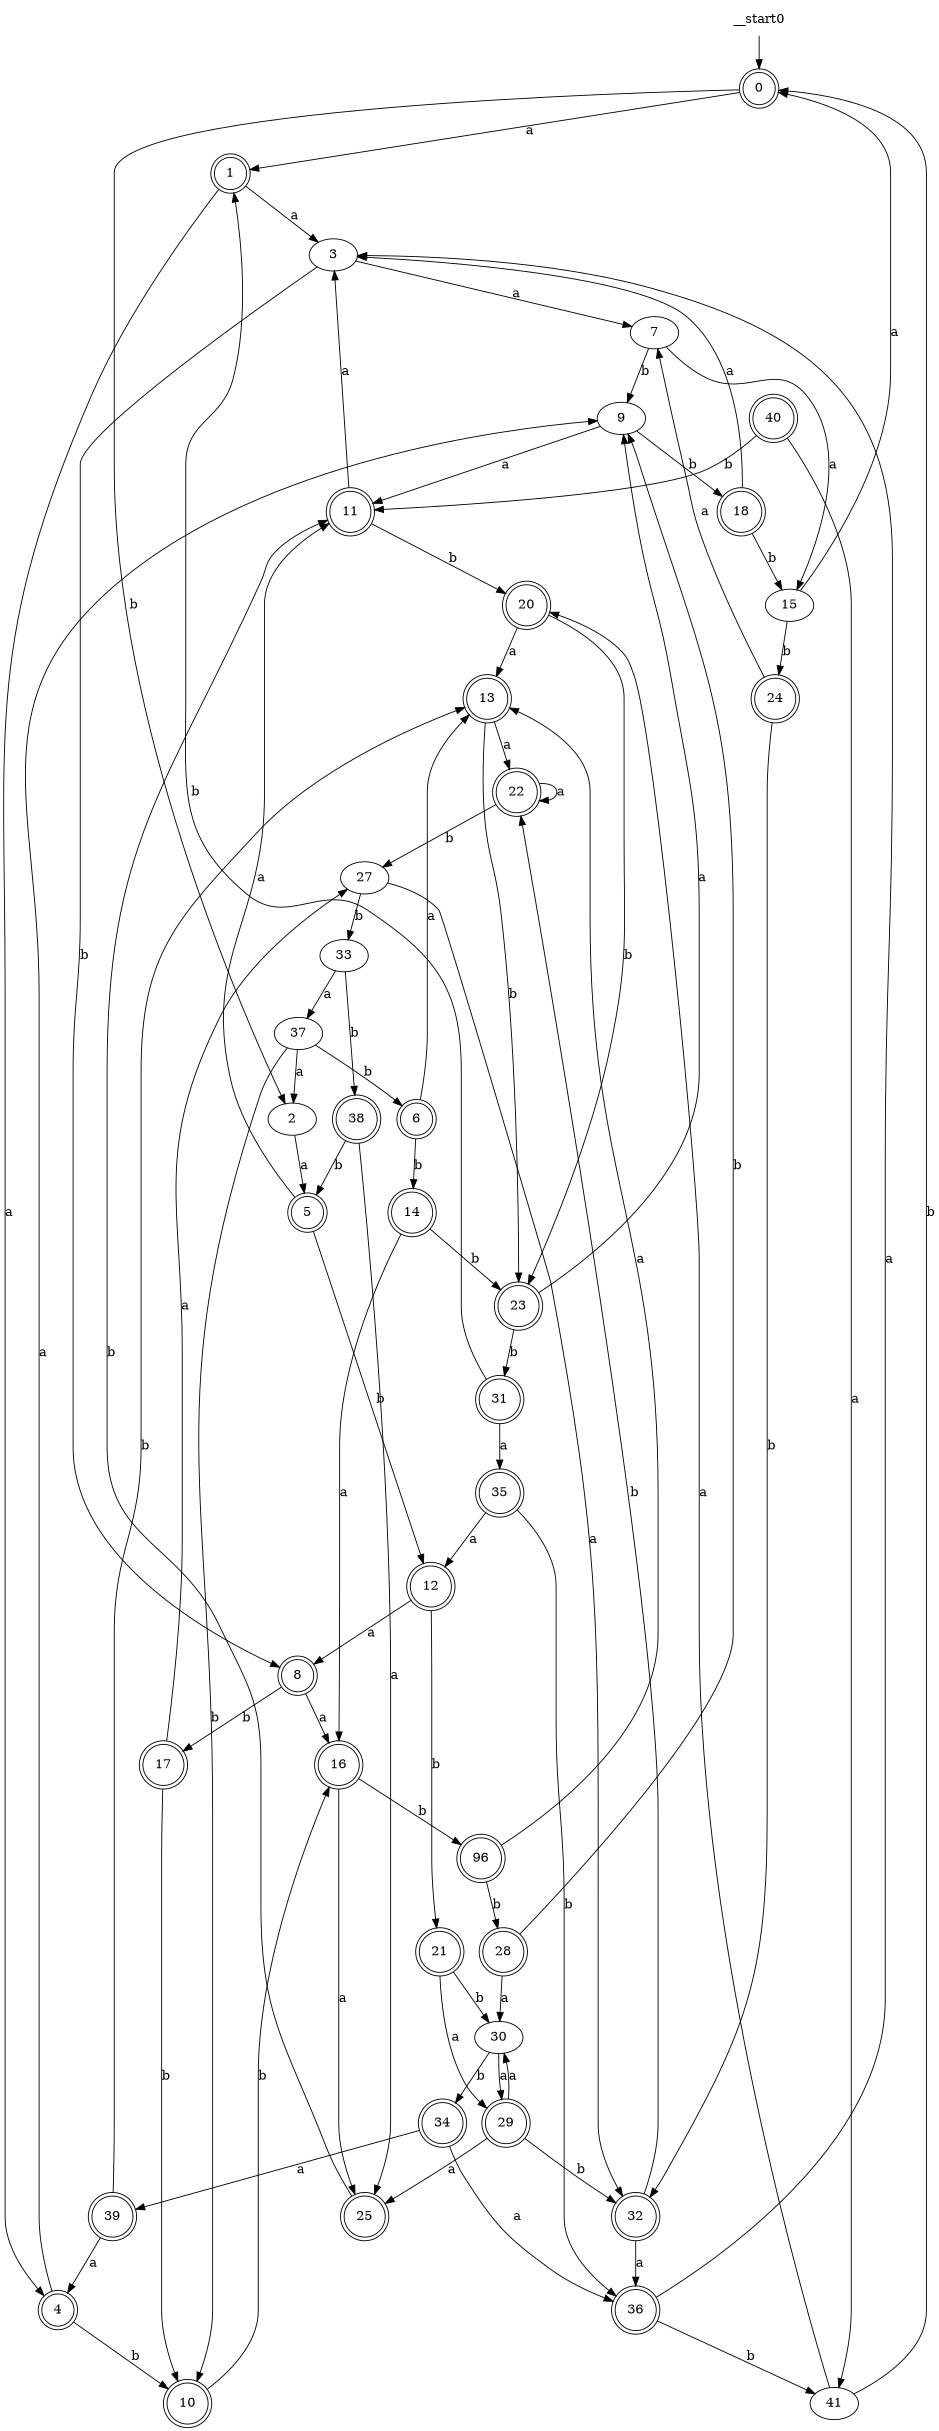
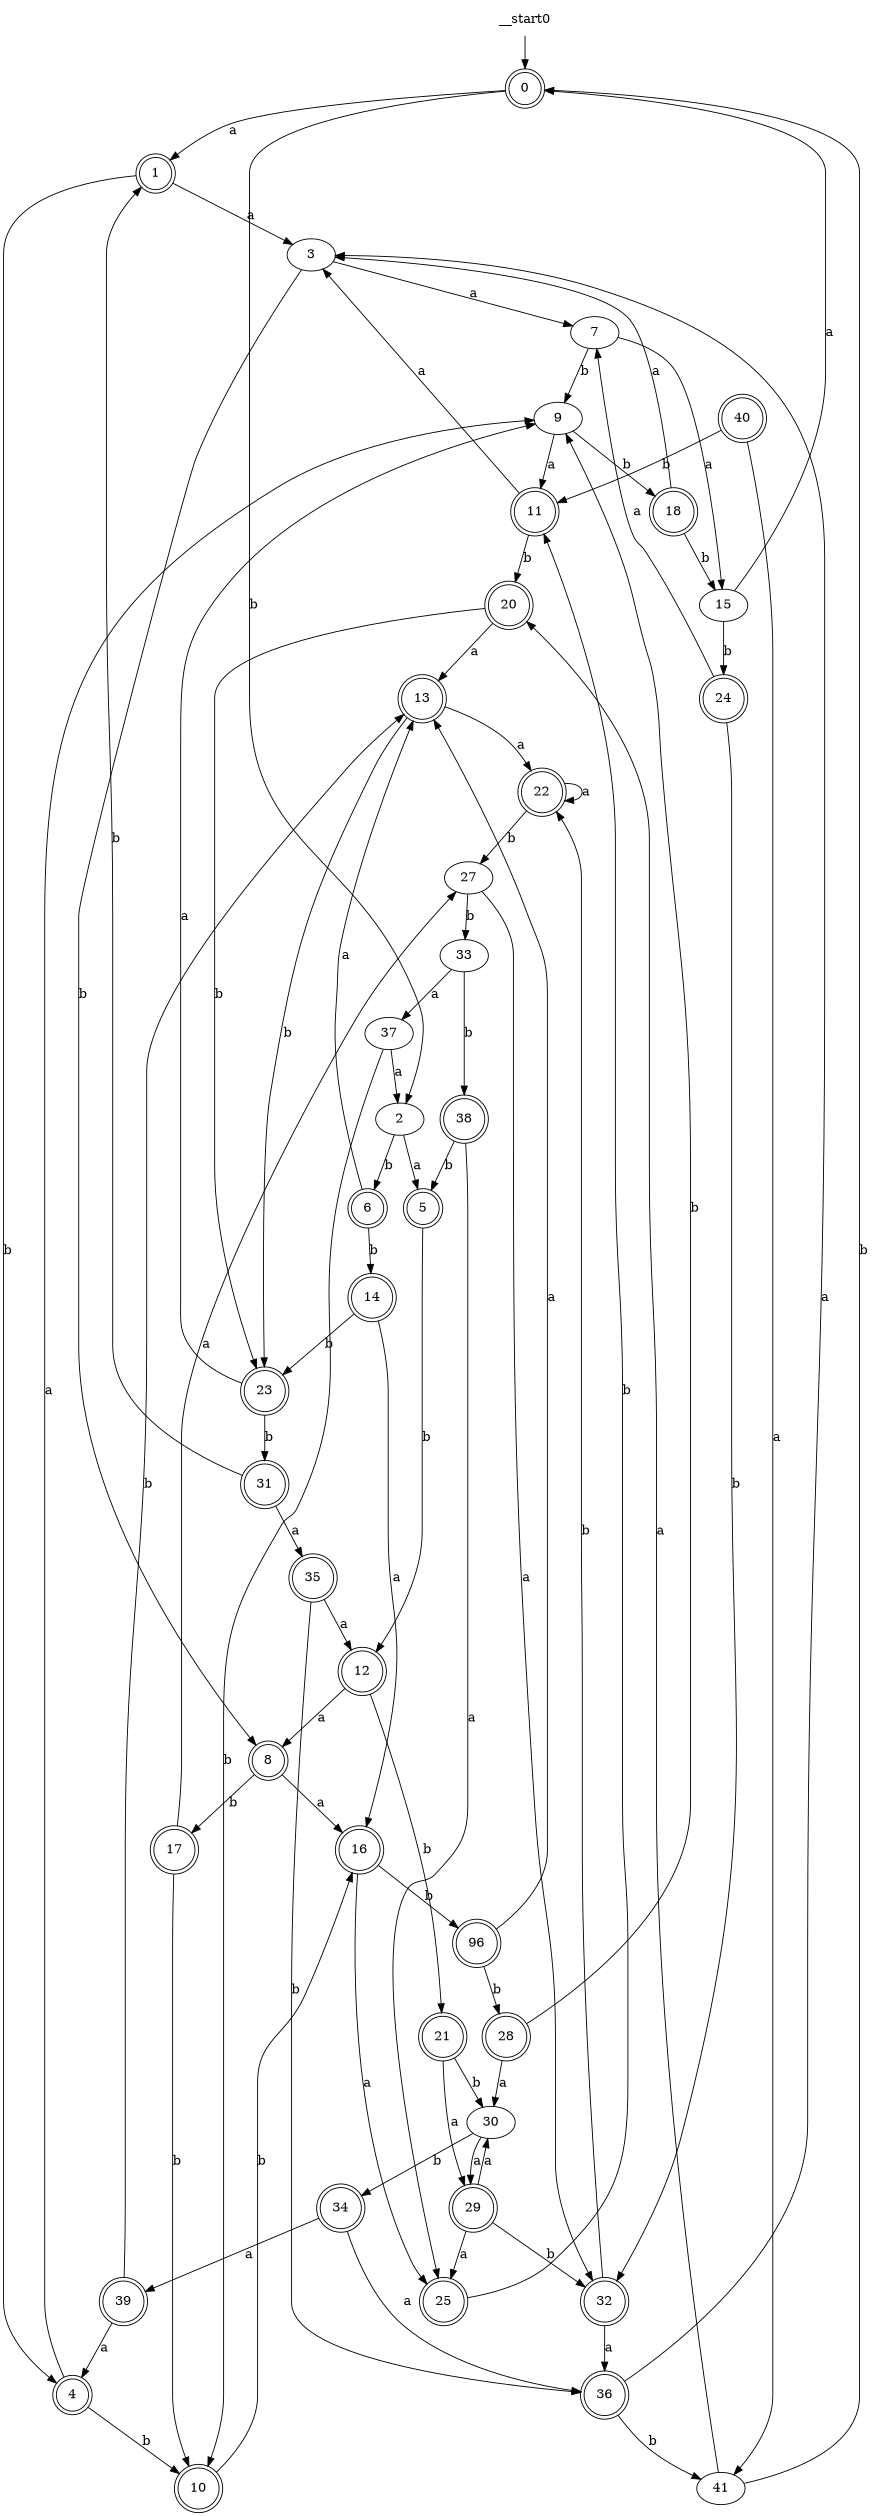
edge "5" -> "11": removed, label "a"
edge "37" -> "6": now "2" -> "6"
edge "1" -> "4": label "a" -> "b"
